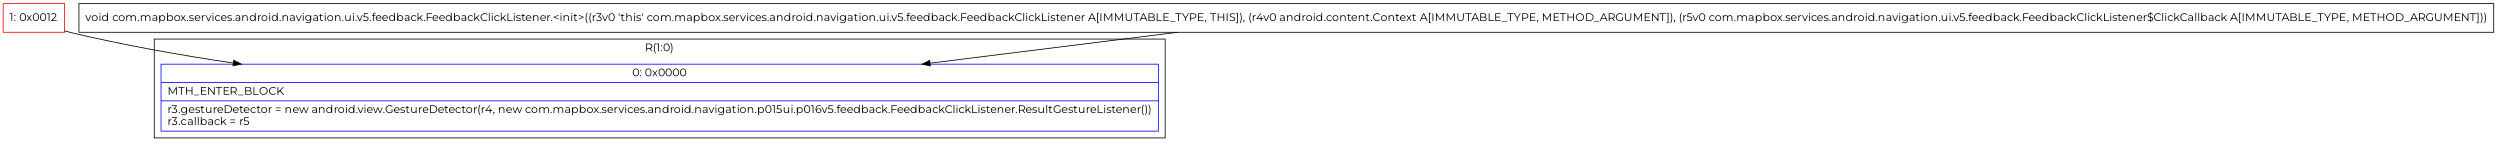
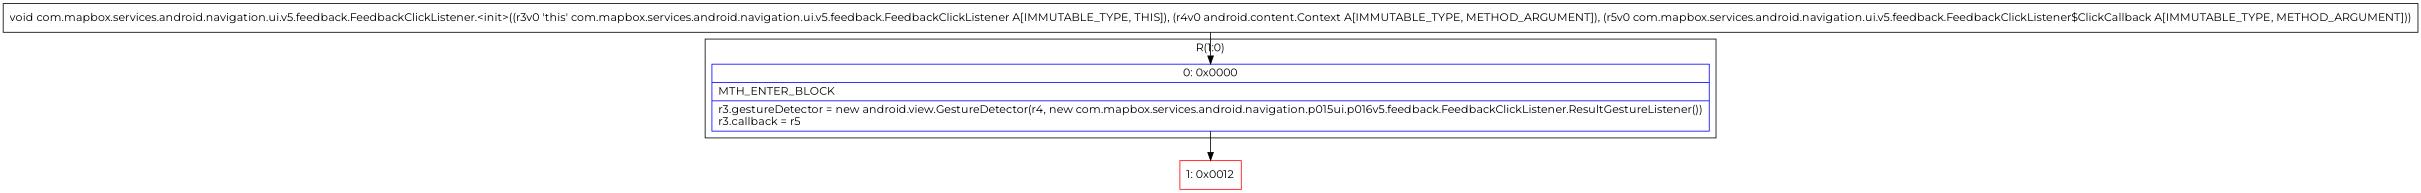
edge "1: 0x0012" -> "0: 0x0000": reversed
